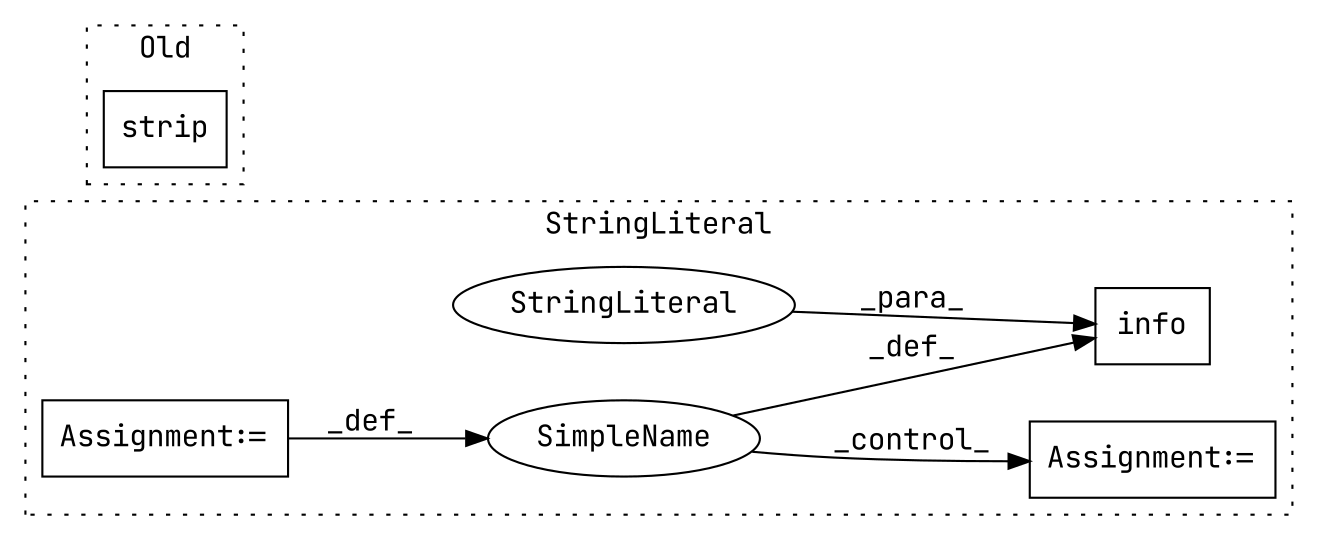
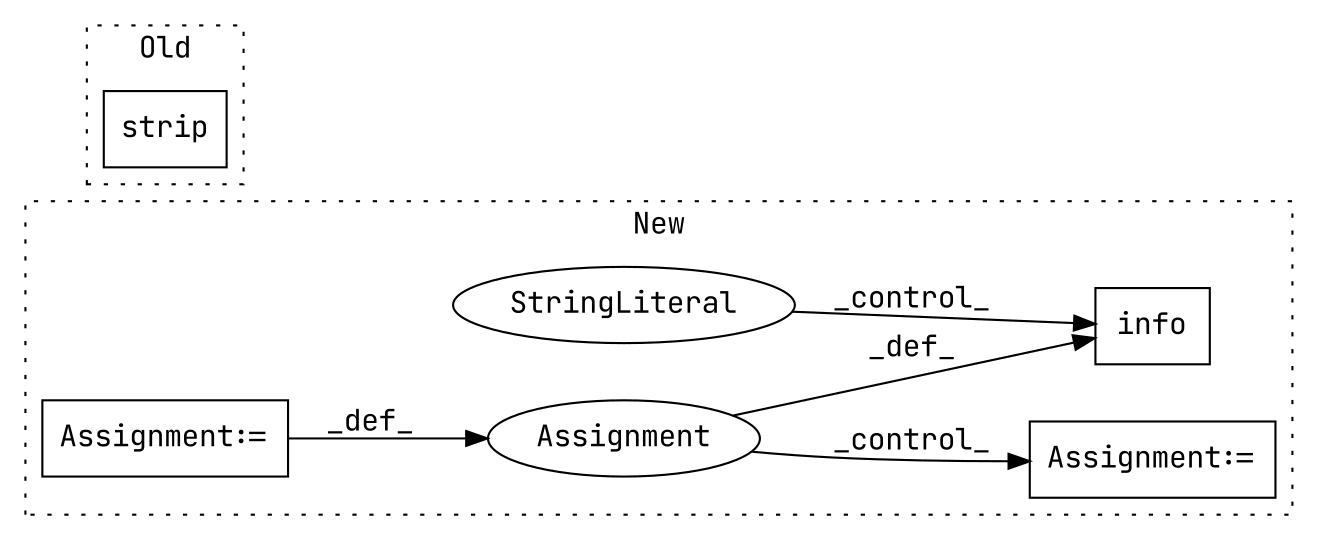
cluster "StringLiteral": label "StringLiteral" -> "New"
edge "StringLiteral" -> "info": label "_para_" -> "_control_"
node "SimpleName": label "SimpleName" -> "Assignment"
